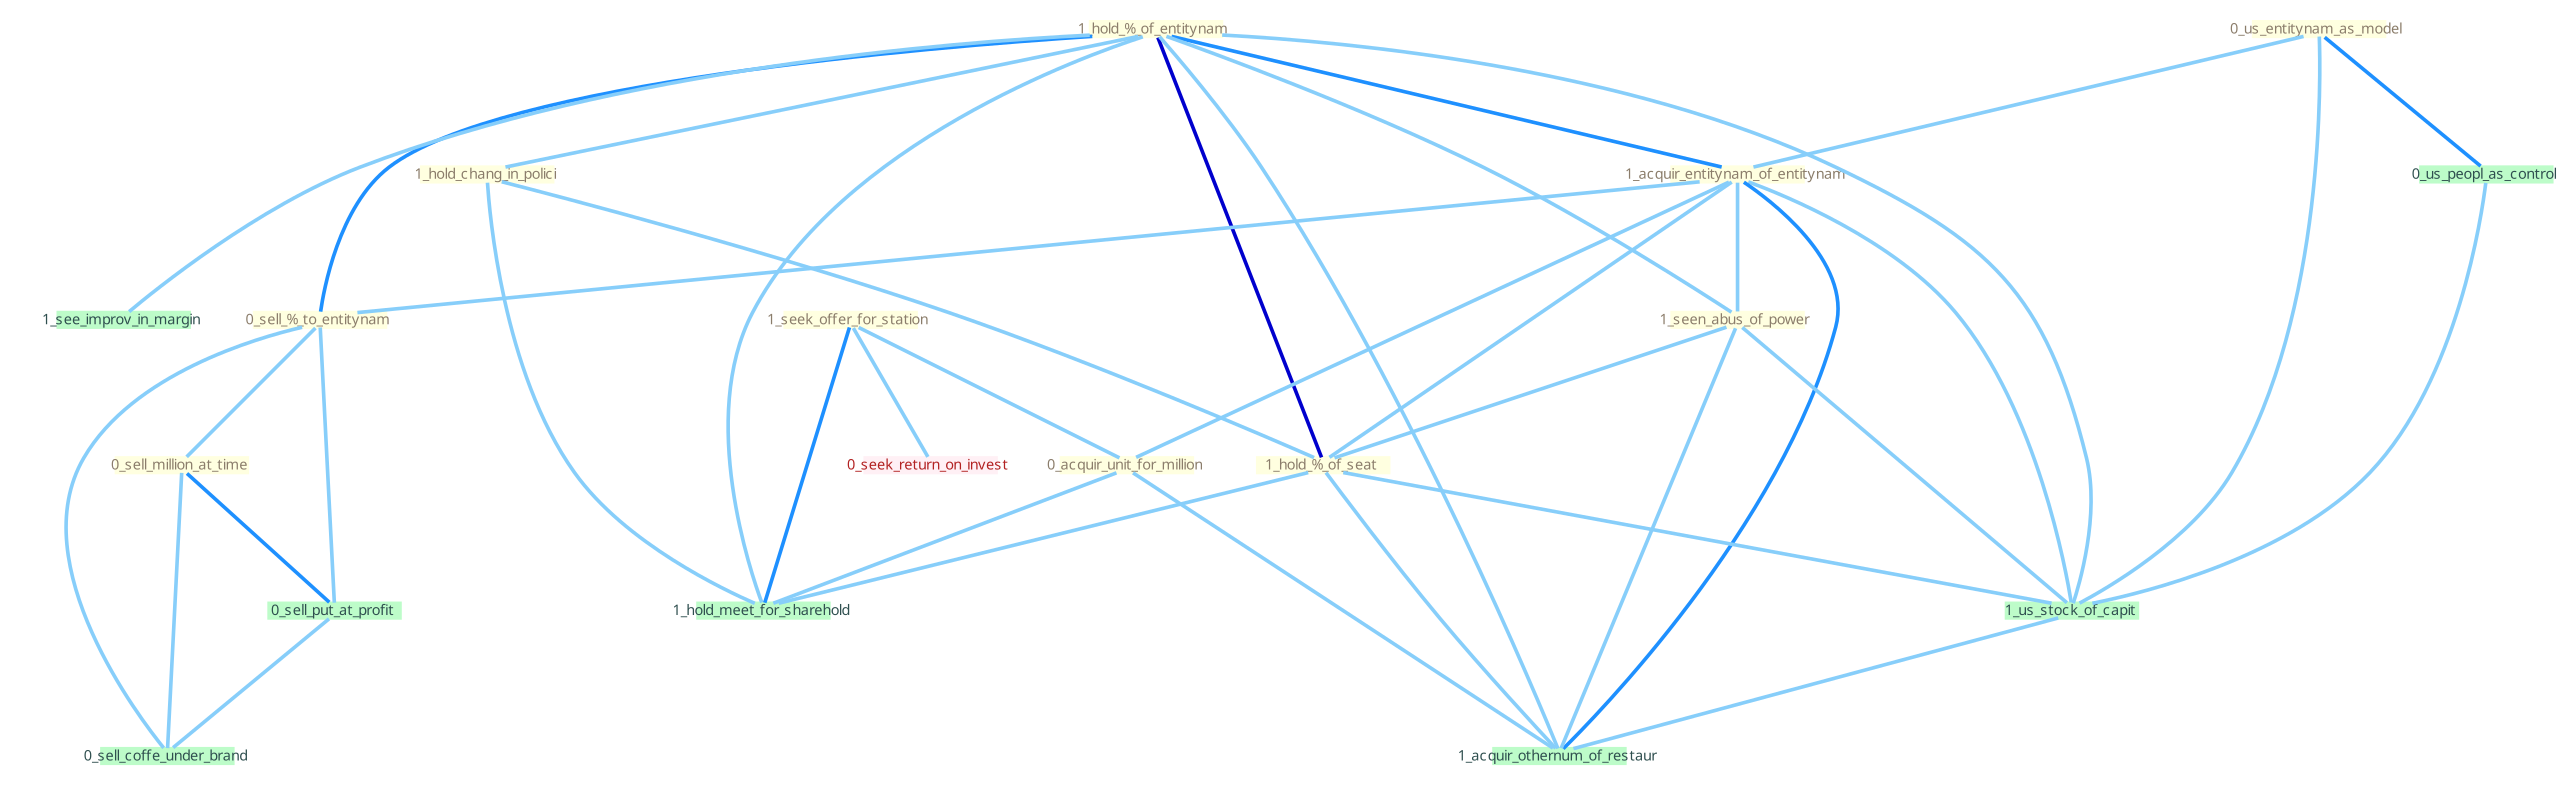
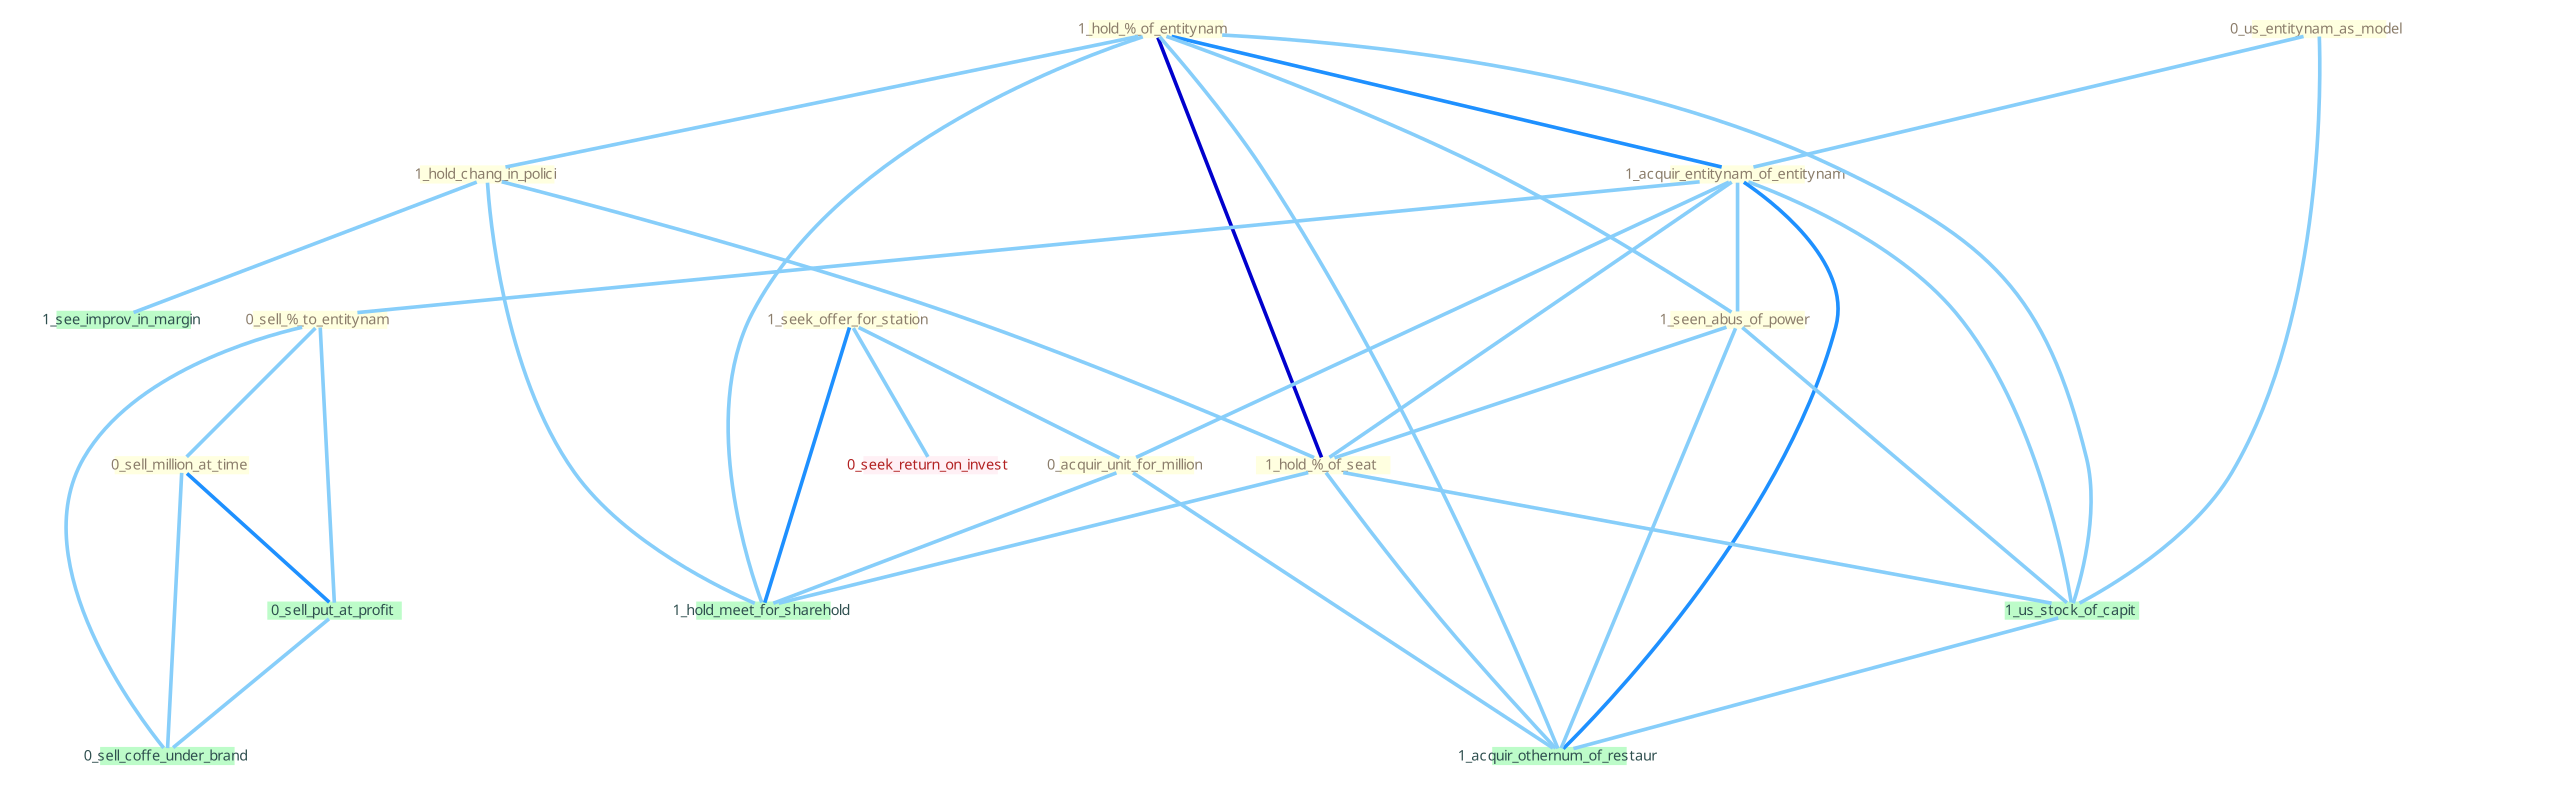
edge "1_hold_%_of_entitynam" -- "0_sell_%_to_entitynam": removed
node "0_us_peopl_as_control": removed
edge "1_hold_%_of_entitynam" -- "1_see_improv_in_margin": now "1_hold_chang_in_polici" -- "1_see_improv_in_margin"
